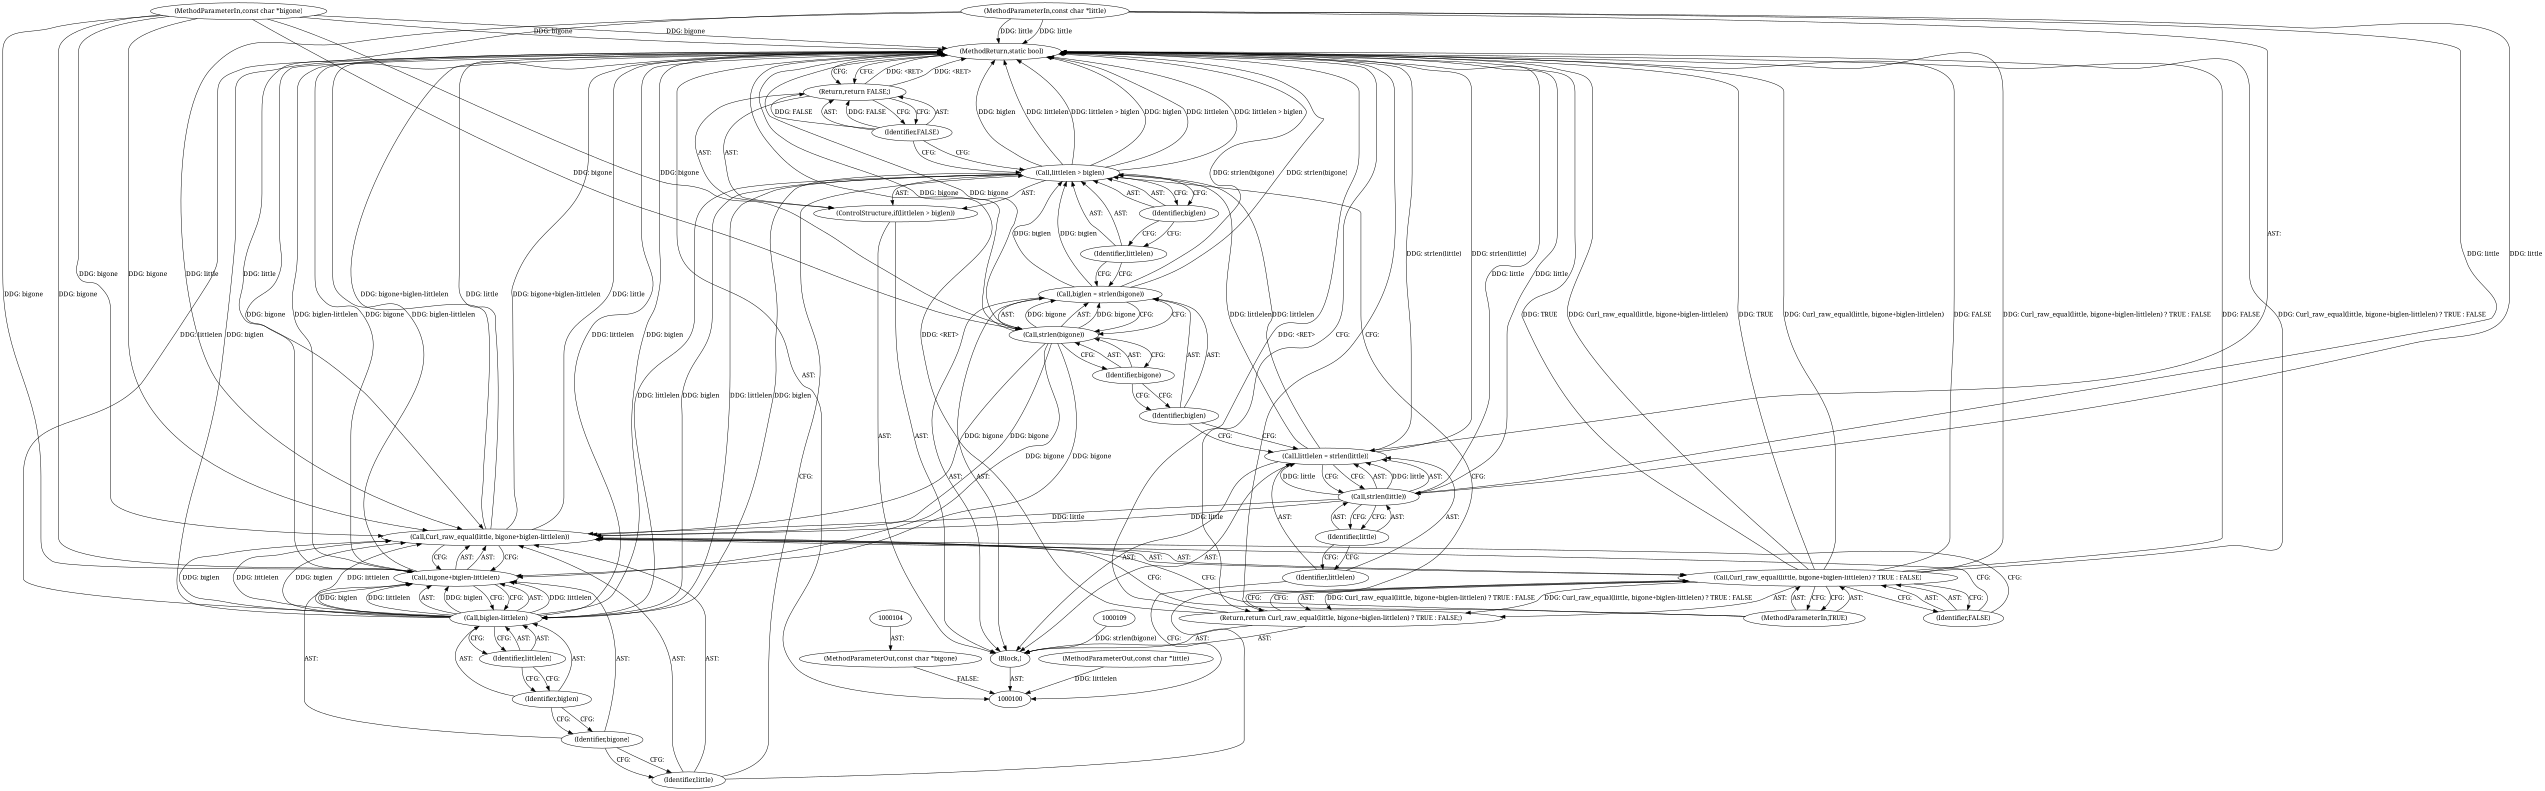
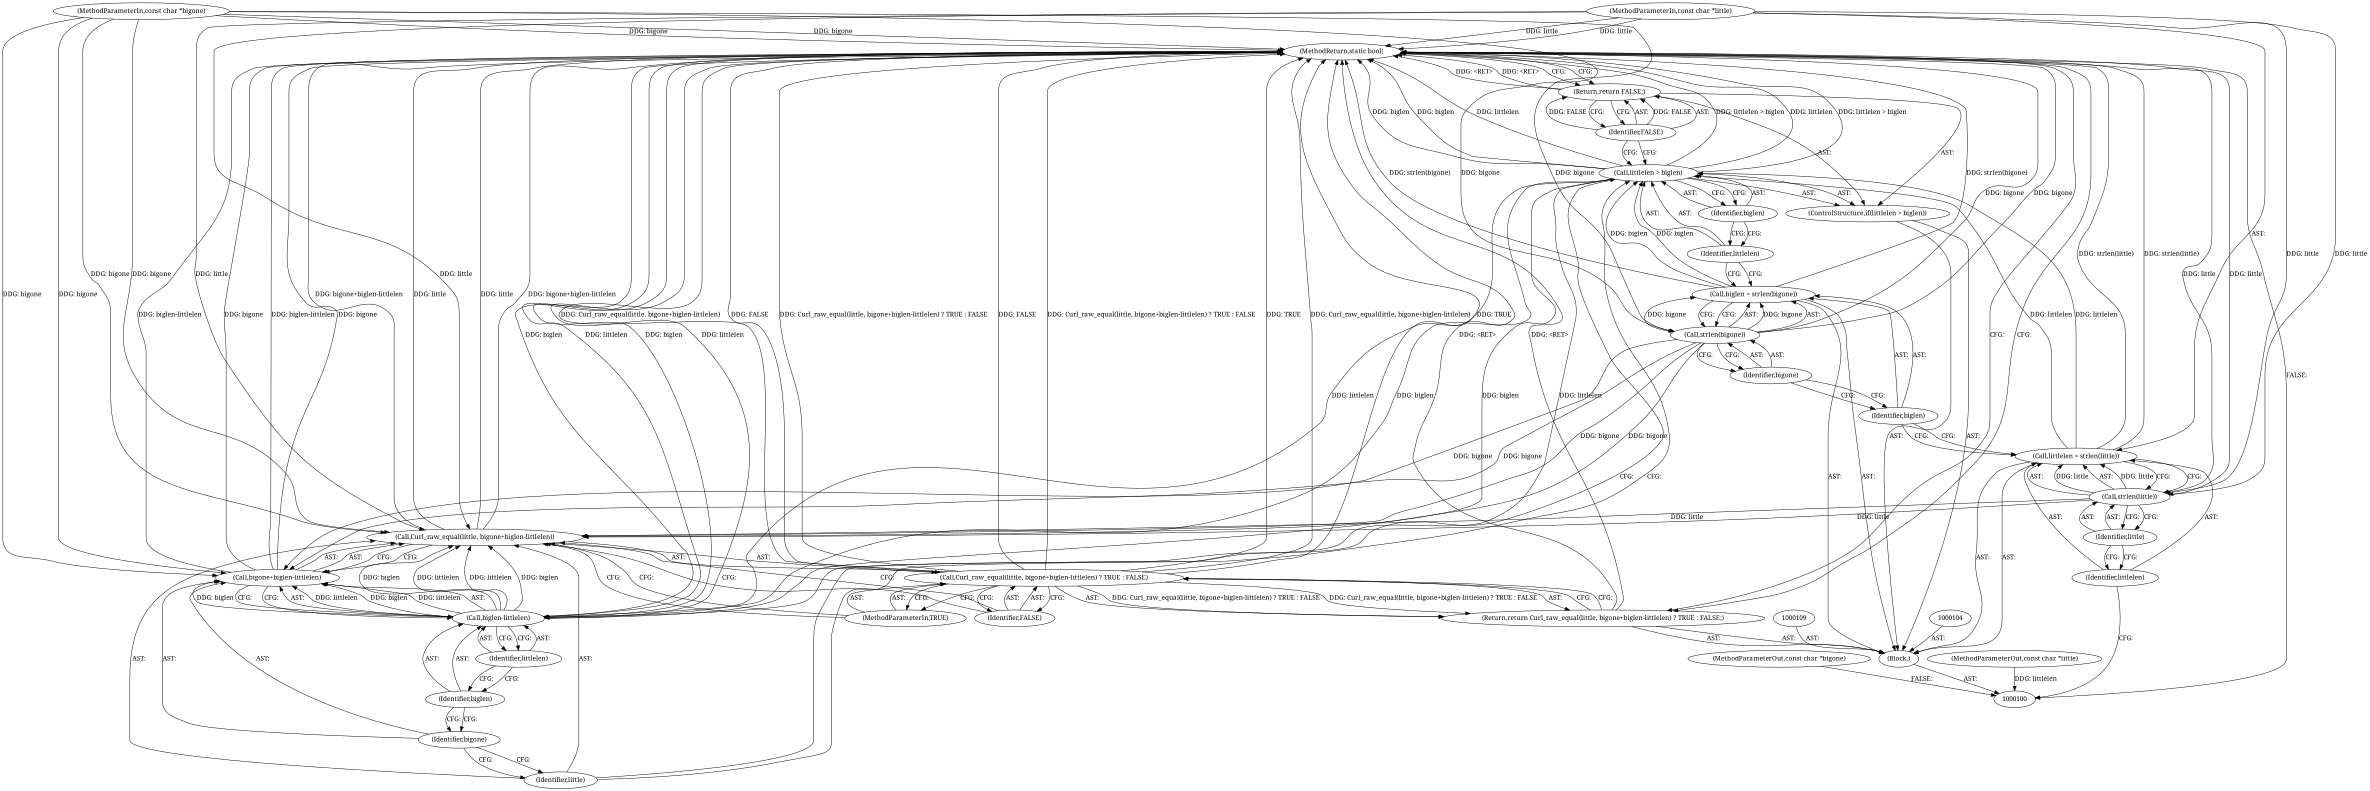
edge "(MethodReturn,static bool)" -> "1000100": label "AST: " -> "FALSE: "
edge "1000104" -> "(MethodParameterOut,const char *bigone)": now "1000104" -> "(Block,)"
edge "1000109" -> "(Block,)": label "DDG: strlen(bigone)" -> "AST: "
